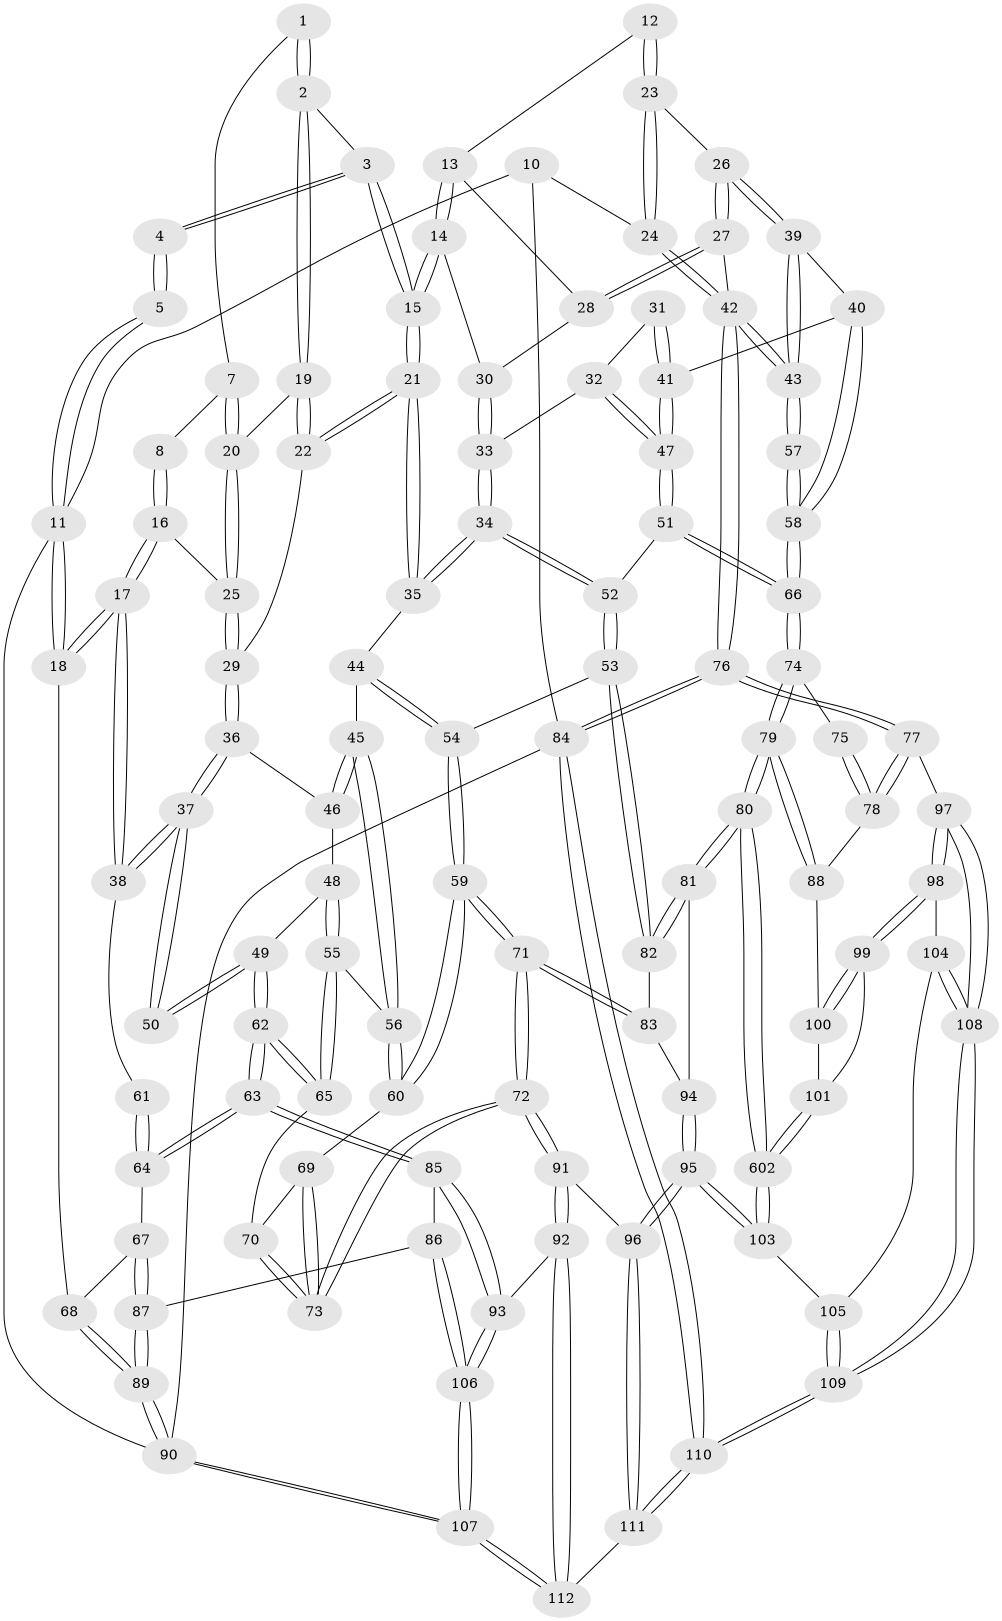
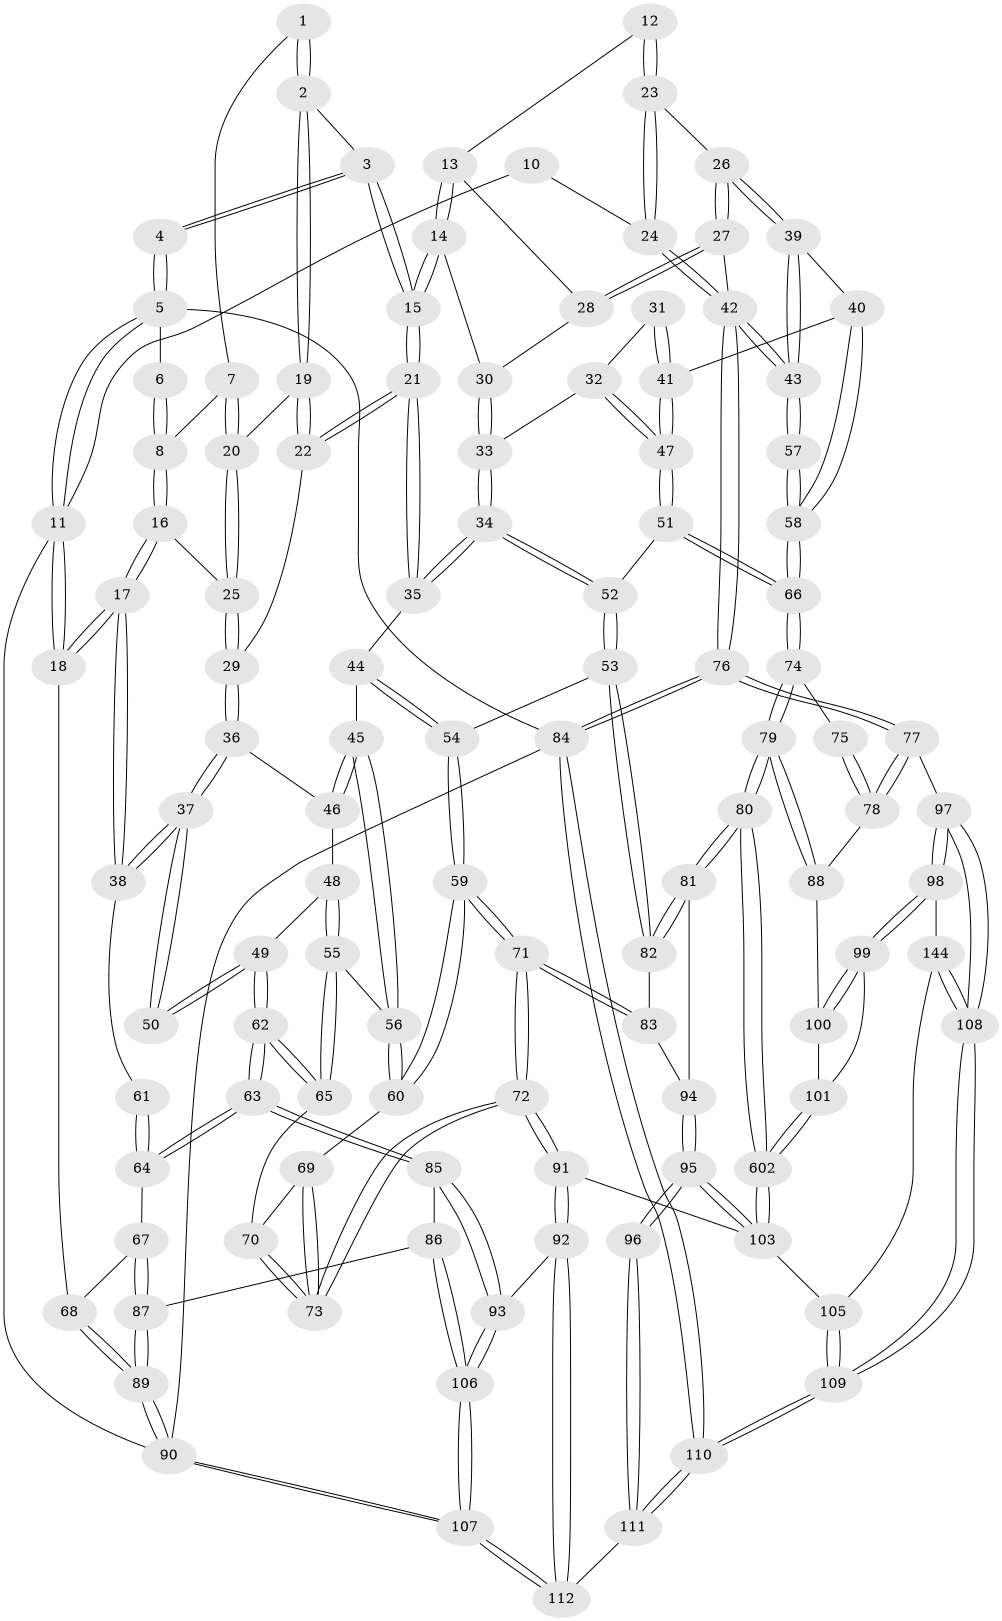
node "6": added
edge "10" -- "84": now "5" -- "84"
node "104": label "104" -> "144"
edge "91" -- "96": now "91" -- "103"
